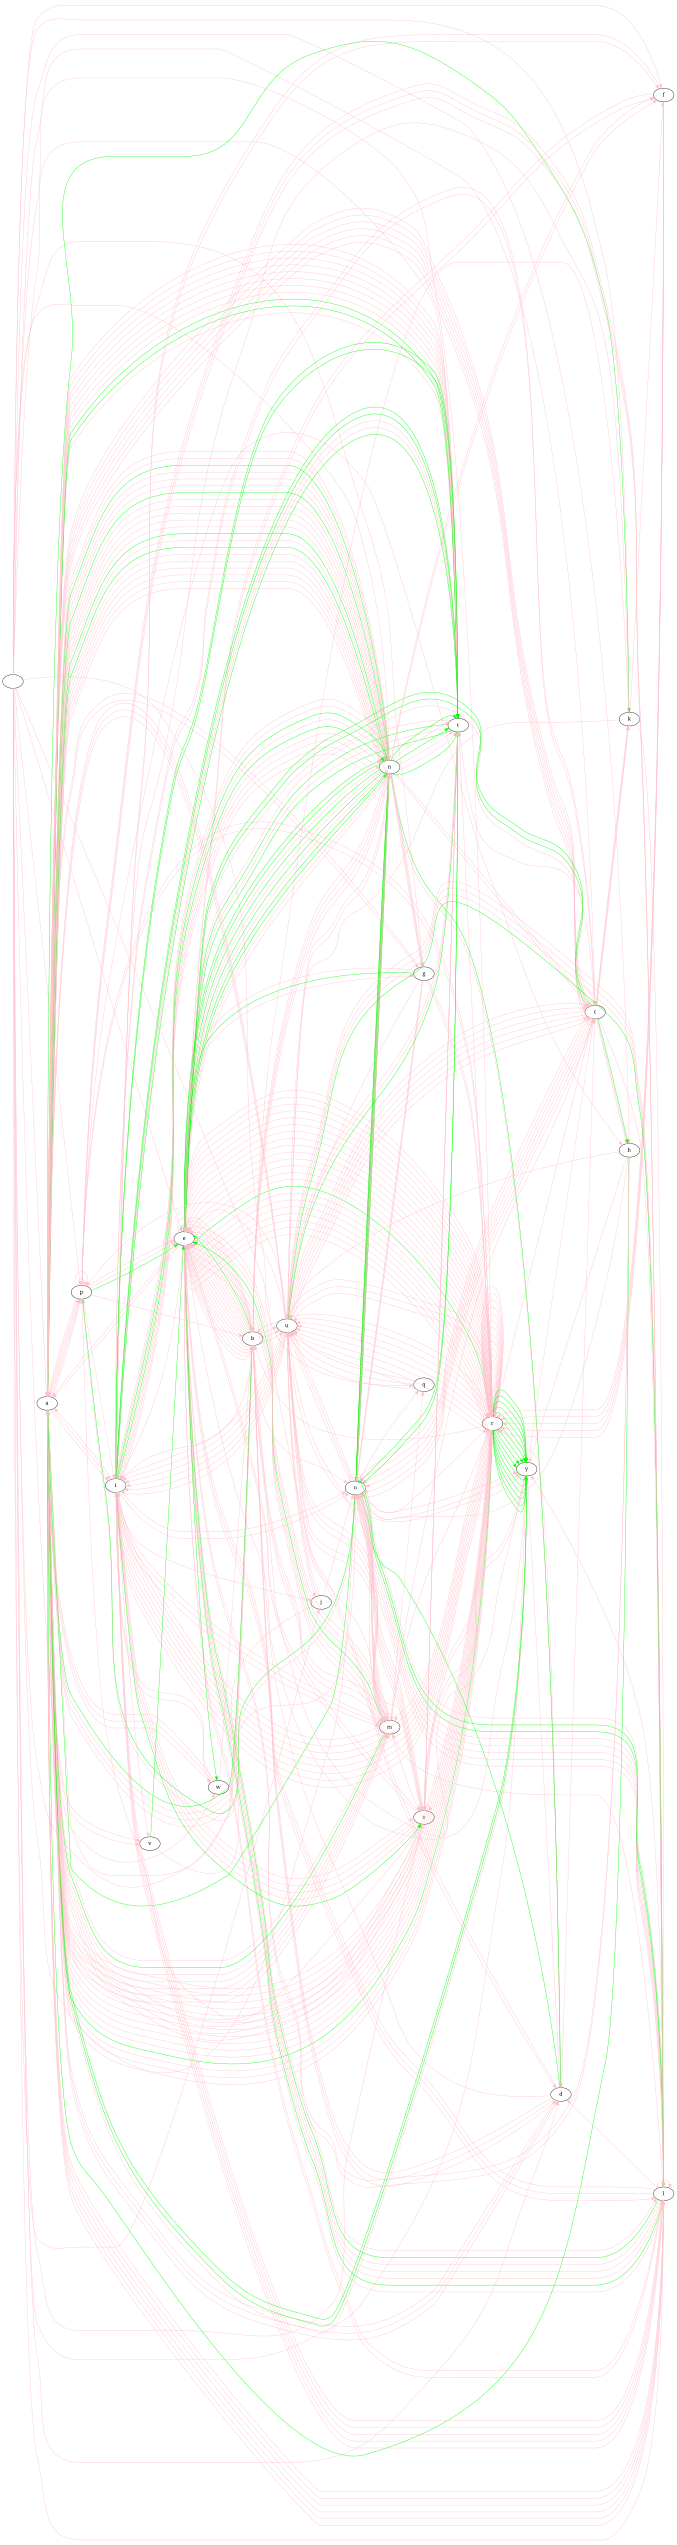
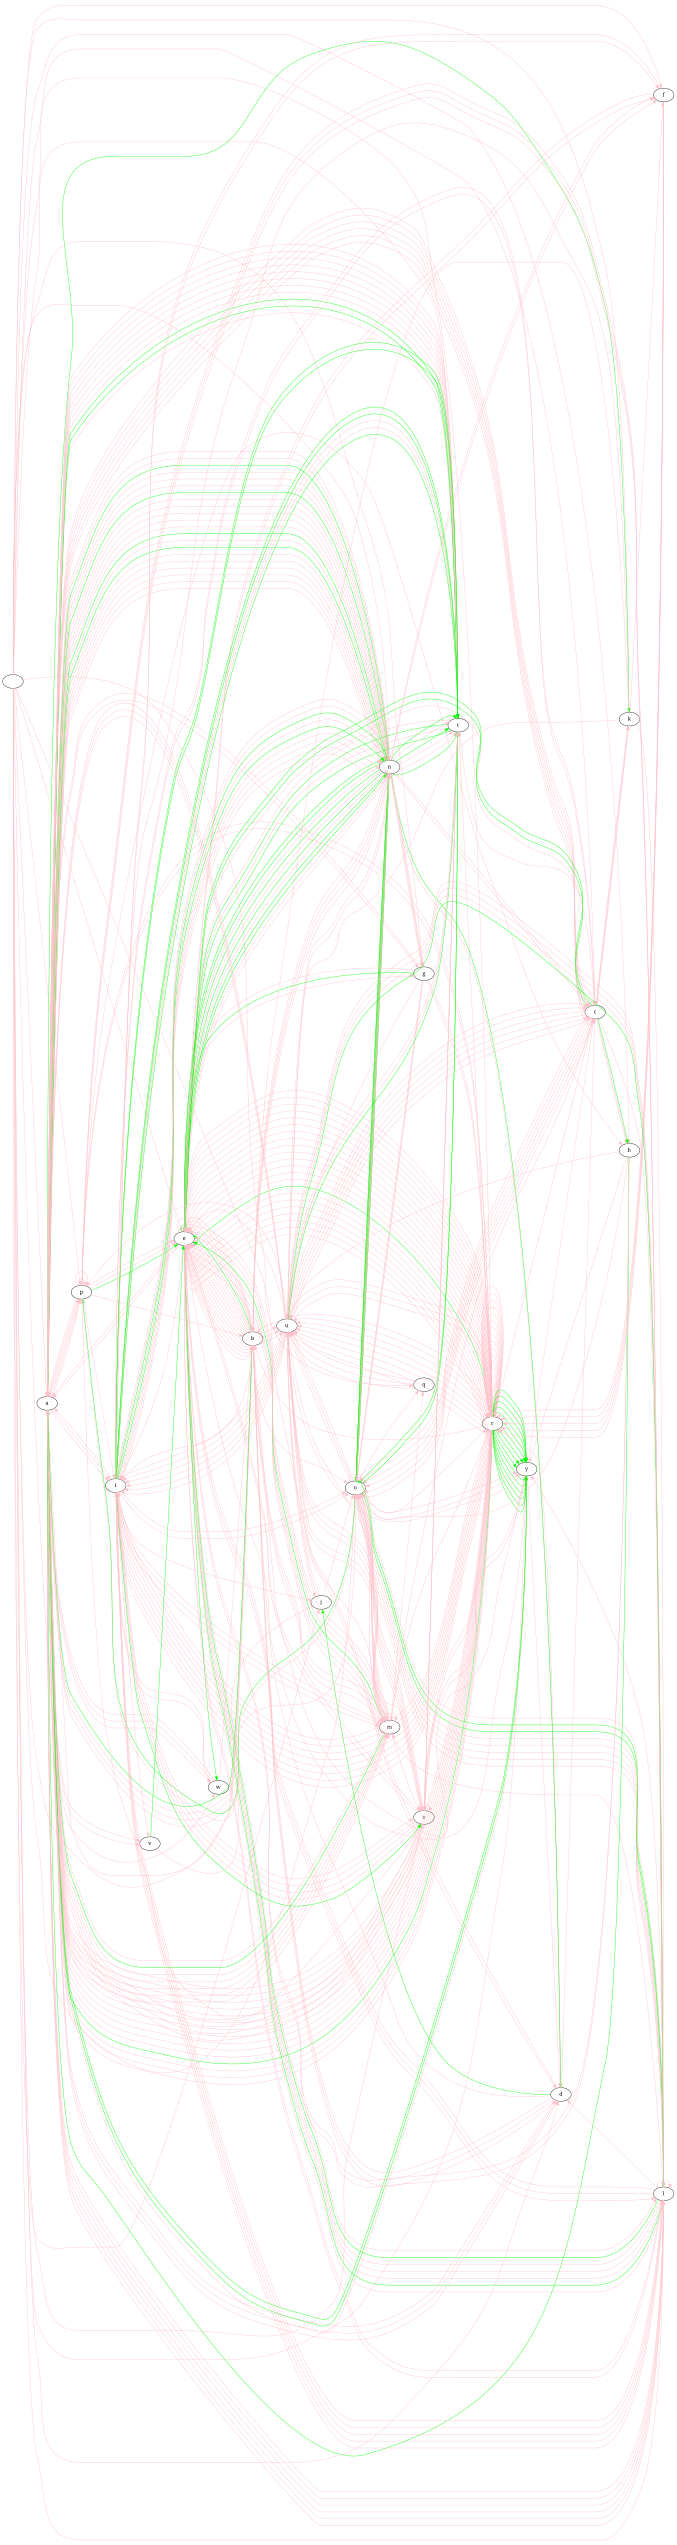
edge "d" -> "o": now "d" -> "j"
edge "o" -> "a": removed
